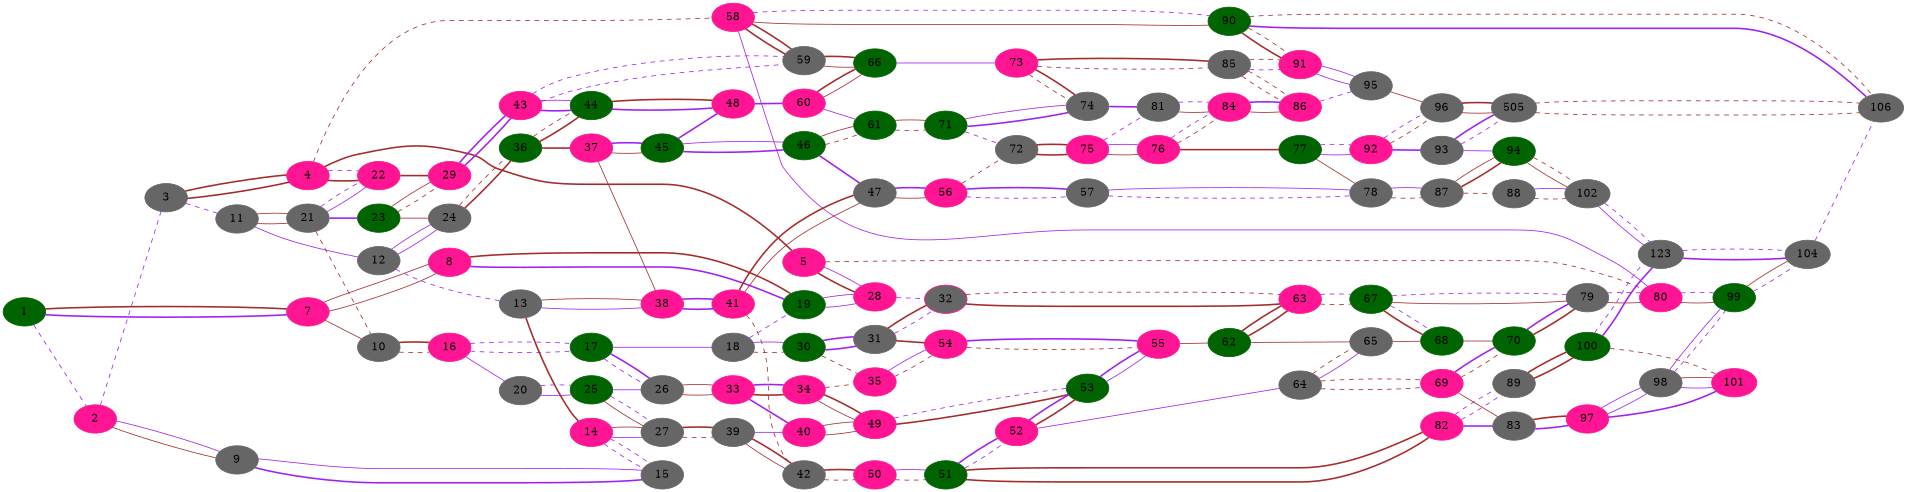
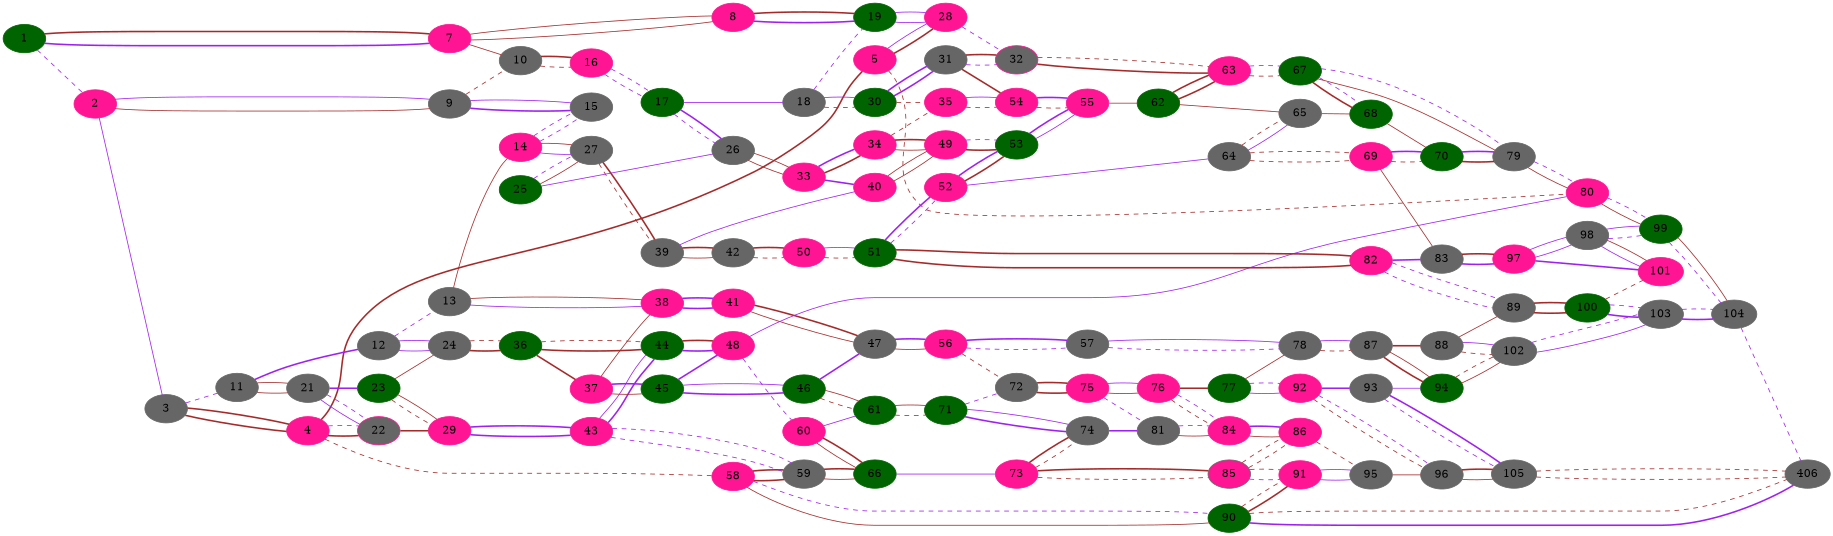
node "85": fillcolor gray40 -> deeppink
edge "95" -- "86": color purple -> brown
edge "60" -- "48": style bold -> dashed
node "505": label "505" -> "105"
node "106": label "106" -> "406"
node "22": fillcolor deeppink -> gray40
edge "87" -- "88": style dashed -> bold
edge "58" -- "80": now "48" -- "80"
edge "11" -- "12": style solid -> bold
node "123": label "123" -> "103"
edge "21" -- "10": now "9" -- "10"
edge "3" -- "2": style dashed -> solid
edge "89" -- "88": added
edge "13" -- "14": style bold -> solid
edge "41" -- "42": removed
node "20": removed
